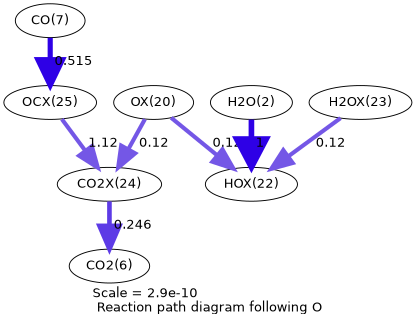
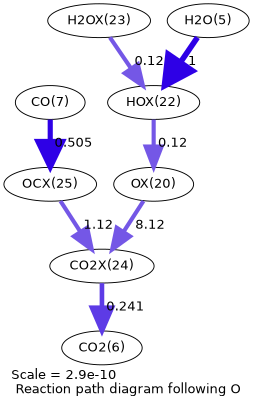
edge "CO(7)" -> "OCX(25)": label " 0.515" -> " 0.505"
node "H2O(2)": label "H2O(2)" -> "H2O(5)"
edge "OX(20)" -> "HOX(22)": reversed
edge "OX(20)" -> "CO2X(24)": label " 0.12" -> " 8.12"
edge "CO2X(24)" -> "CO2(6)": label " 0.246" -> " 0.241"
